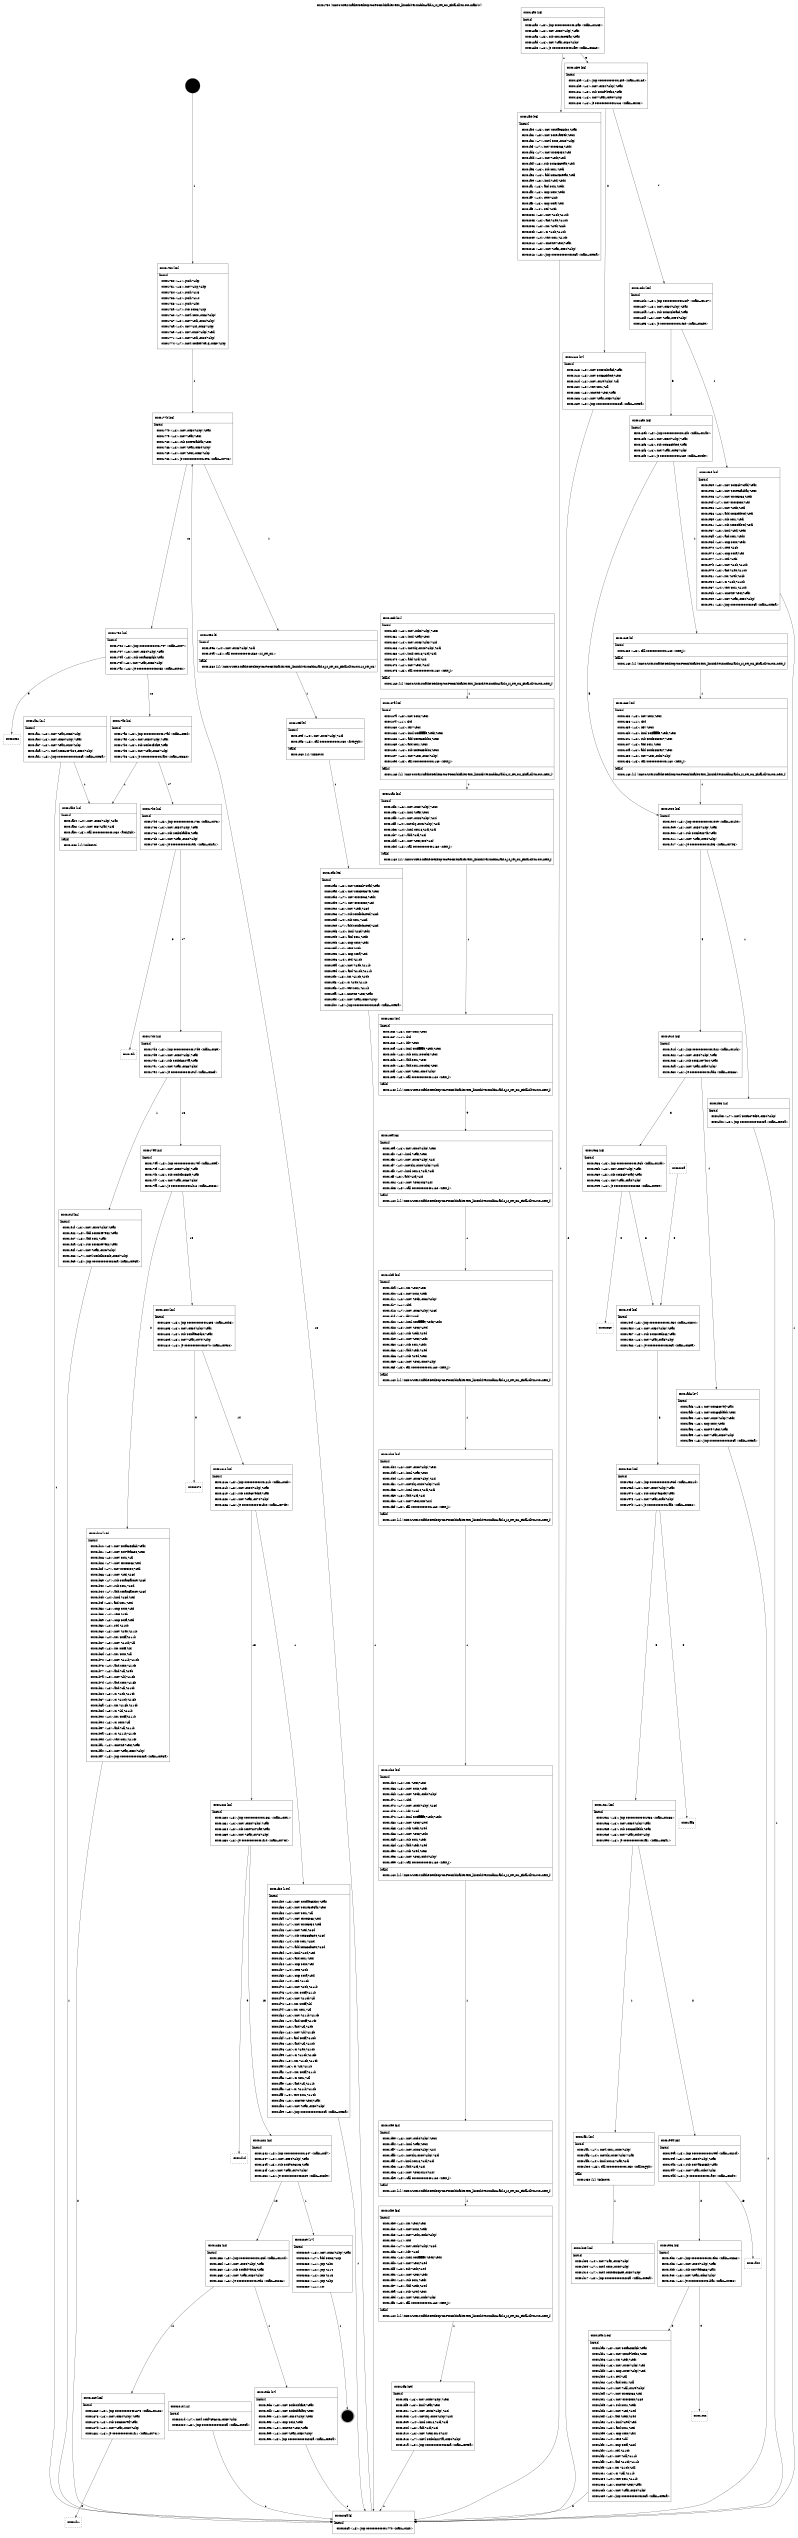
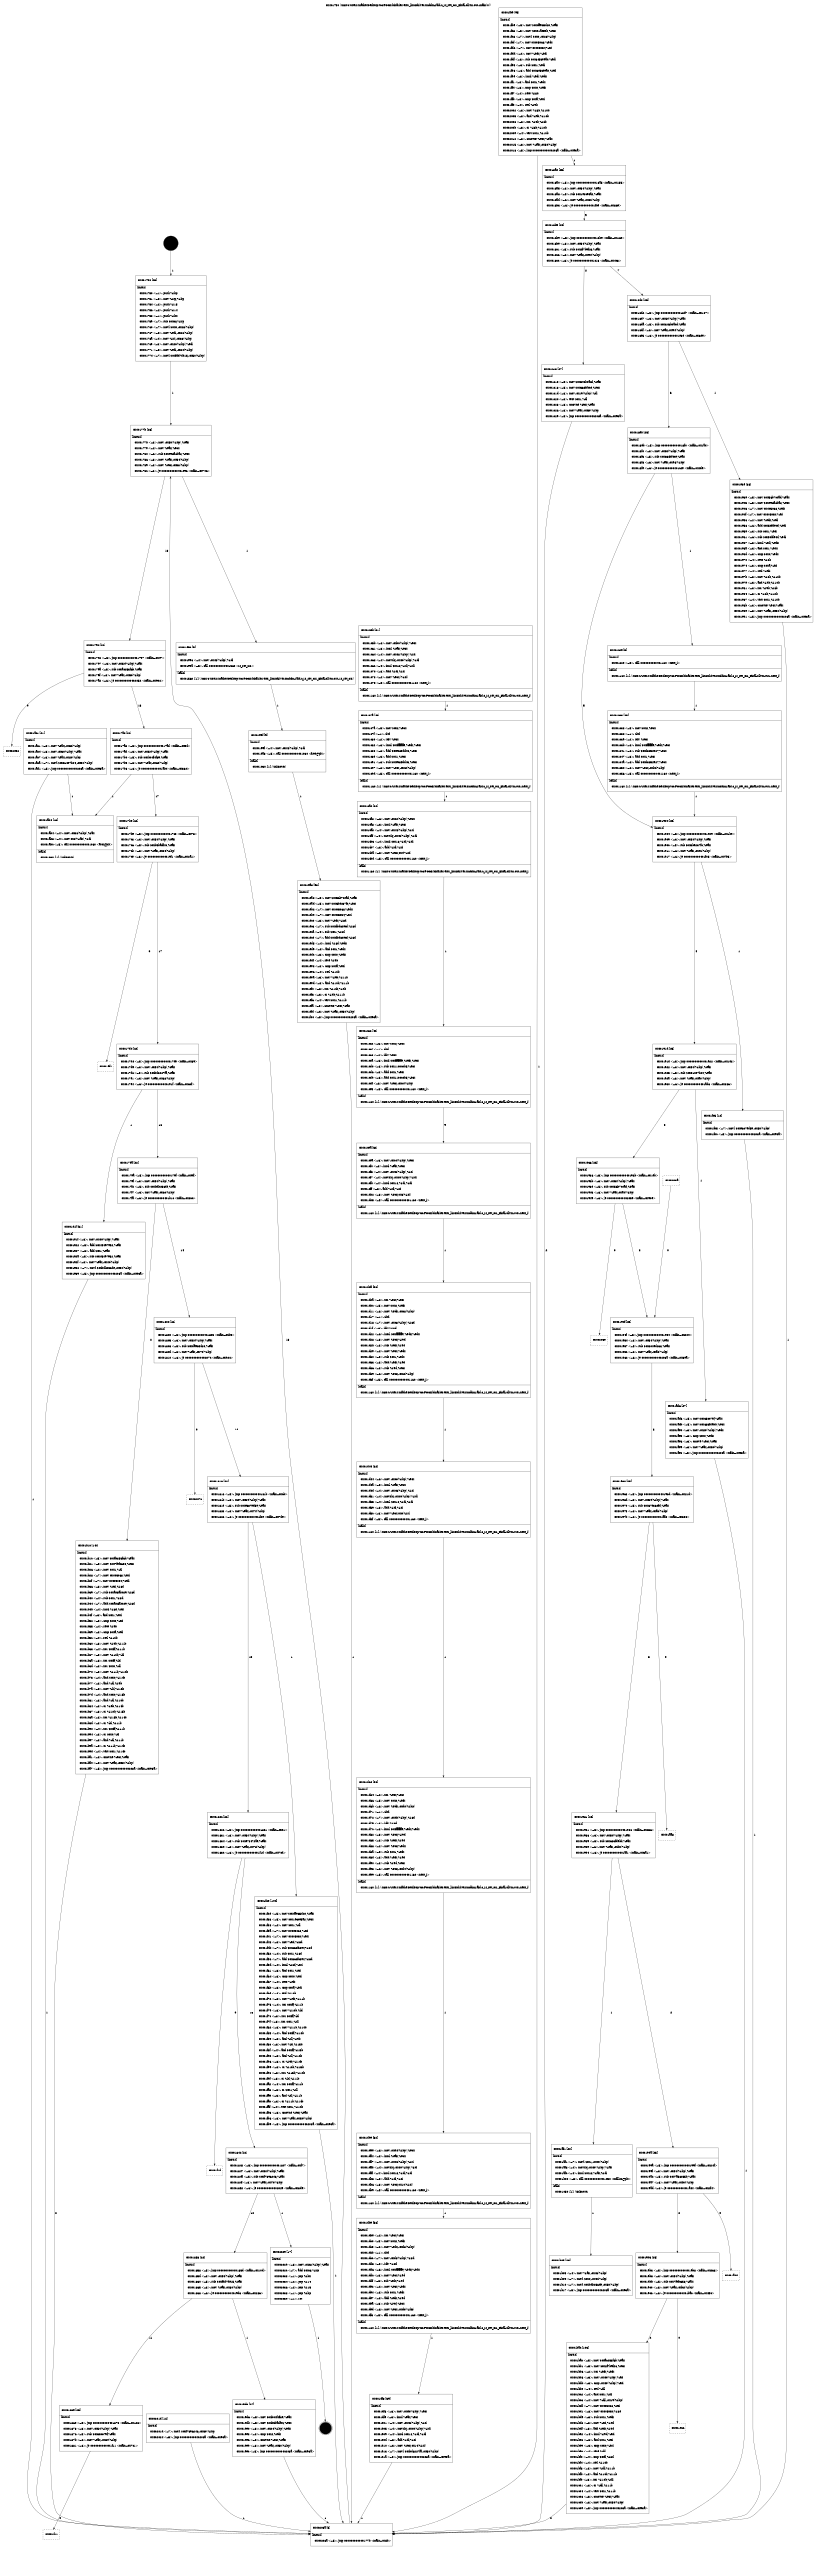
edge "0x4018a0 [25]" -> "0x401fbe [95]": reversed
edge "0x40199a [25]" -> "0x401a44": label " 18" -> " 0"
